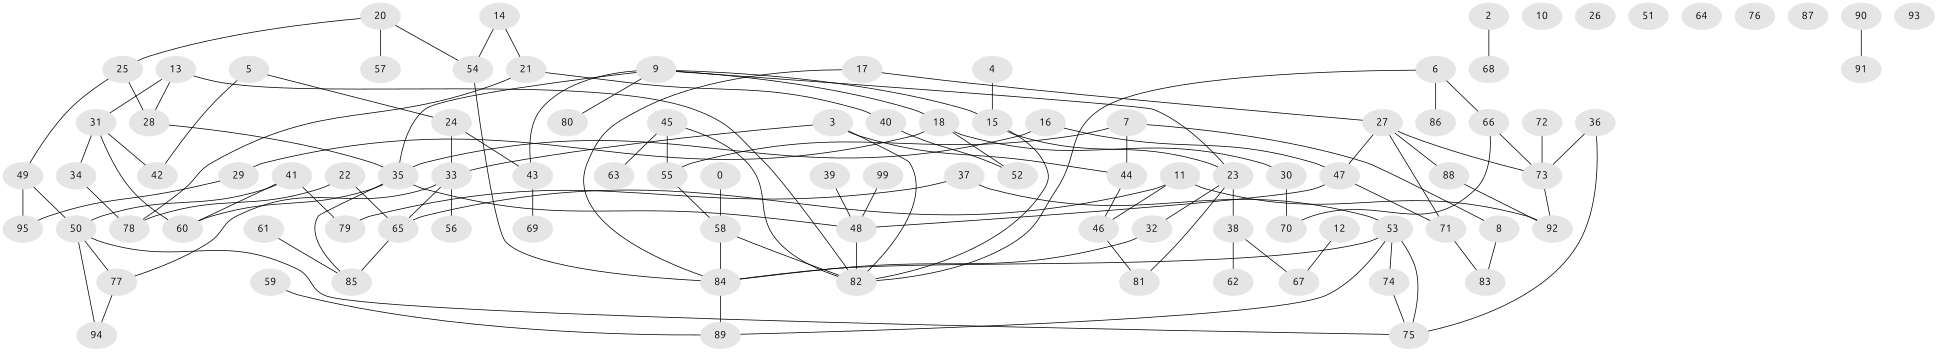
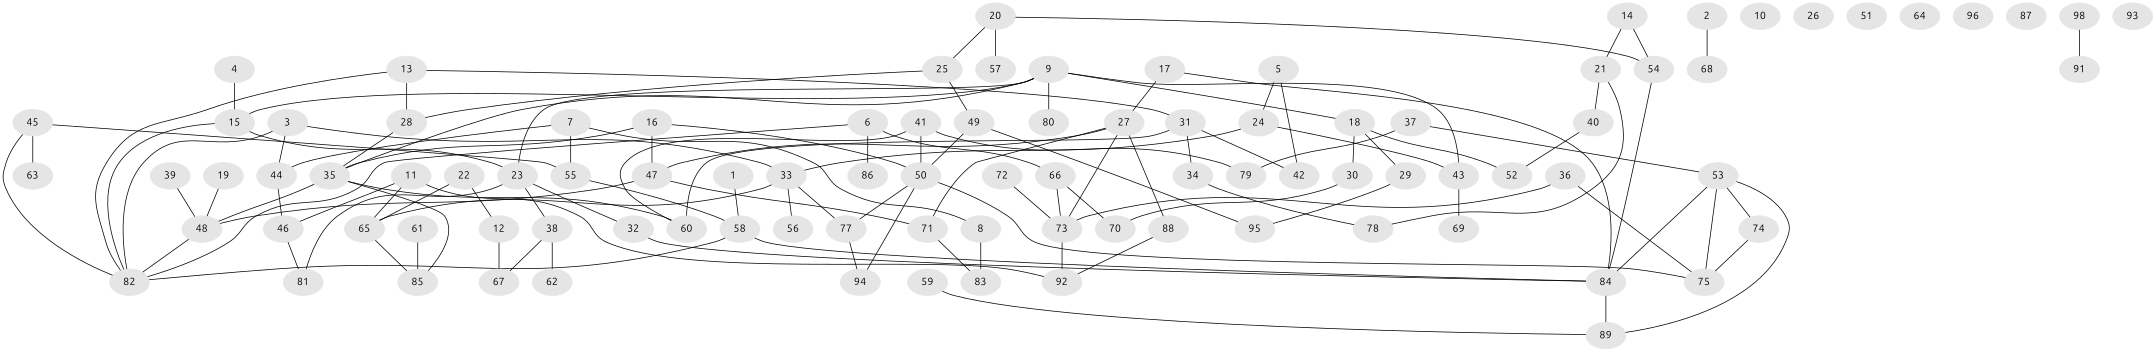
node "76": label "76" -> "96"
node "90": label "90" -> "98"
edge "16" -- "50": added
node "0": label "0" -> "1"
node "99": label "99" -> "19"
edge "22" -- "78": now "22" -- "12"
